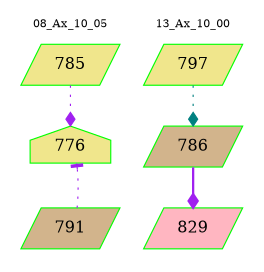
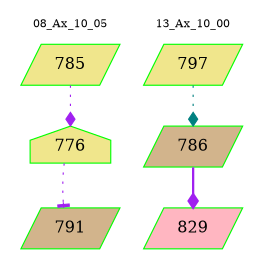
edge "791" -> "776": reversed
